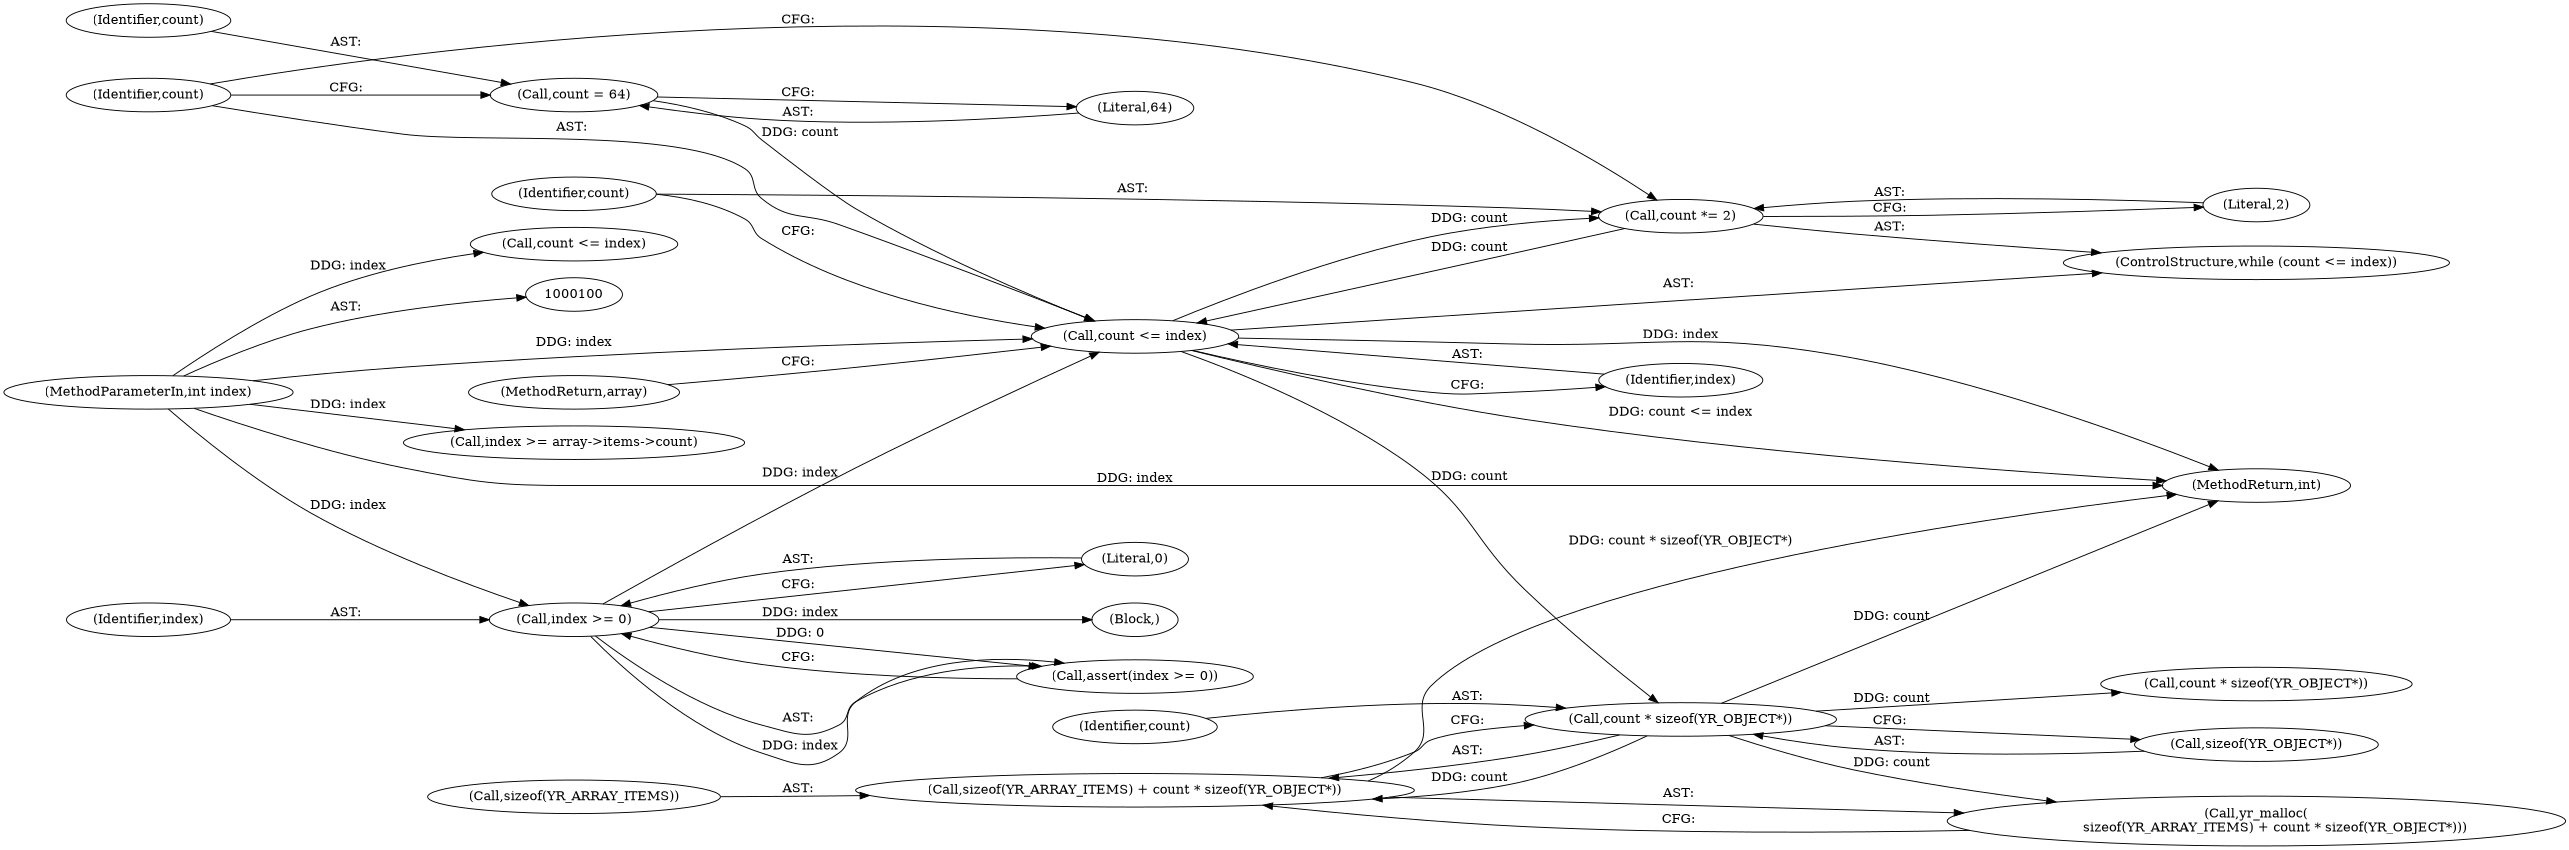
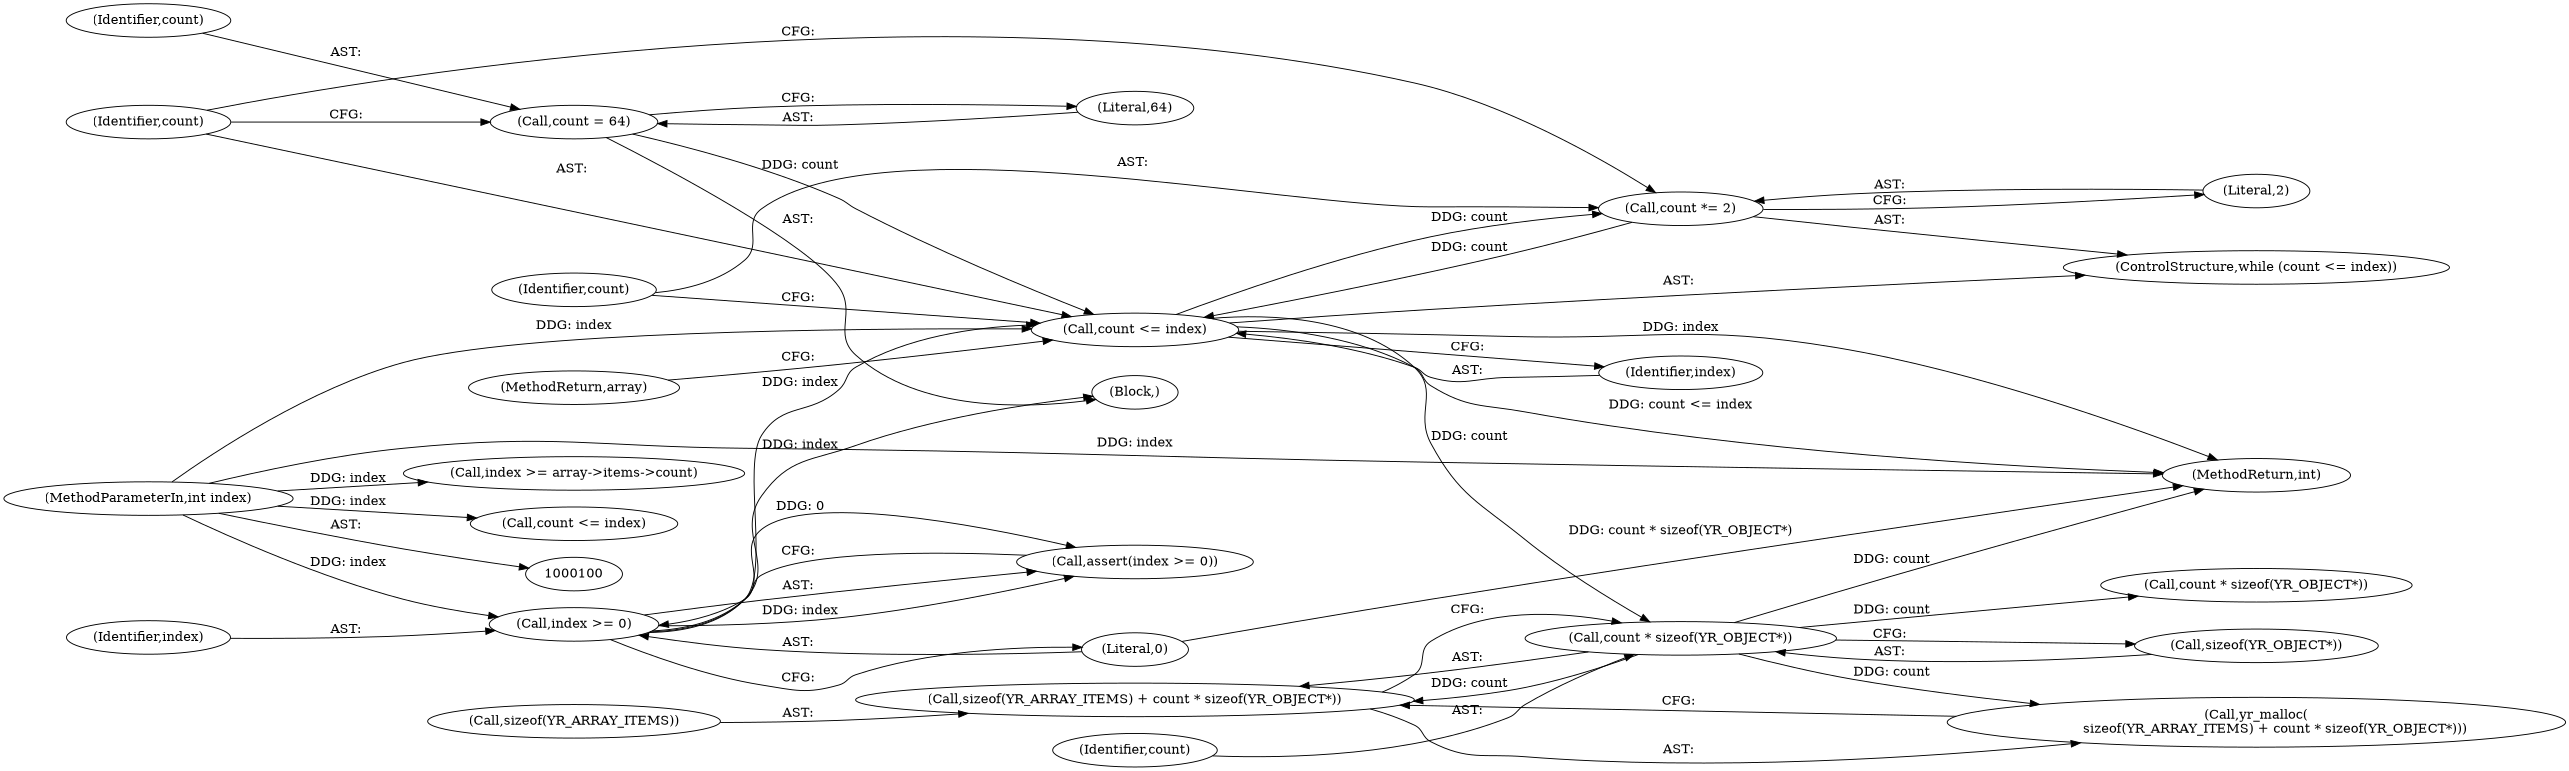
edge "(Call,count = 64)" -> "(Block,)": added, label "AST:"
edge "(Call,sizeof(YR_ARRAY_ITEMS) + count * sizeof(YR_OBJECT*))" -> "(MethodReturn,int)": now "(Literal,0)" -> "(MethodReturn,int)"
